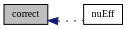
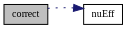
edge "nuEff" -> "correct": reversed
